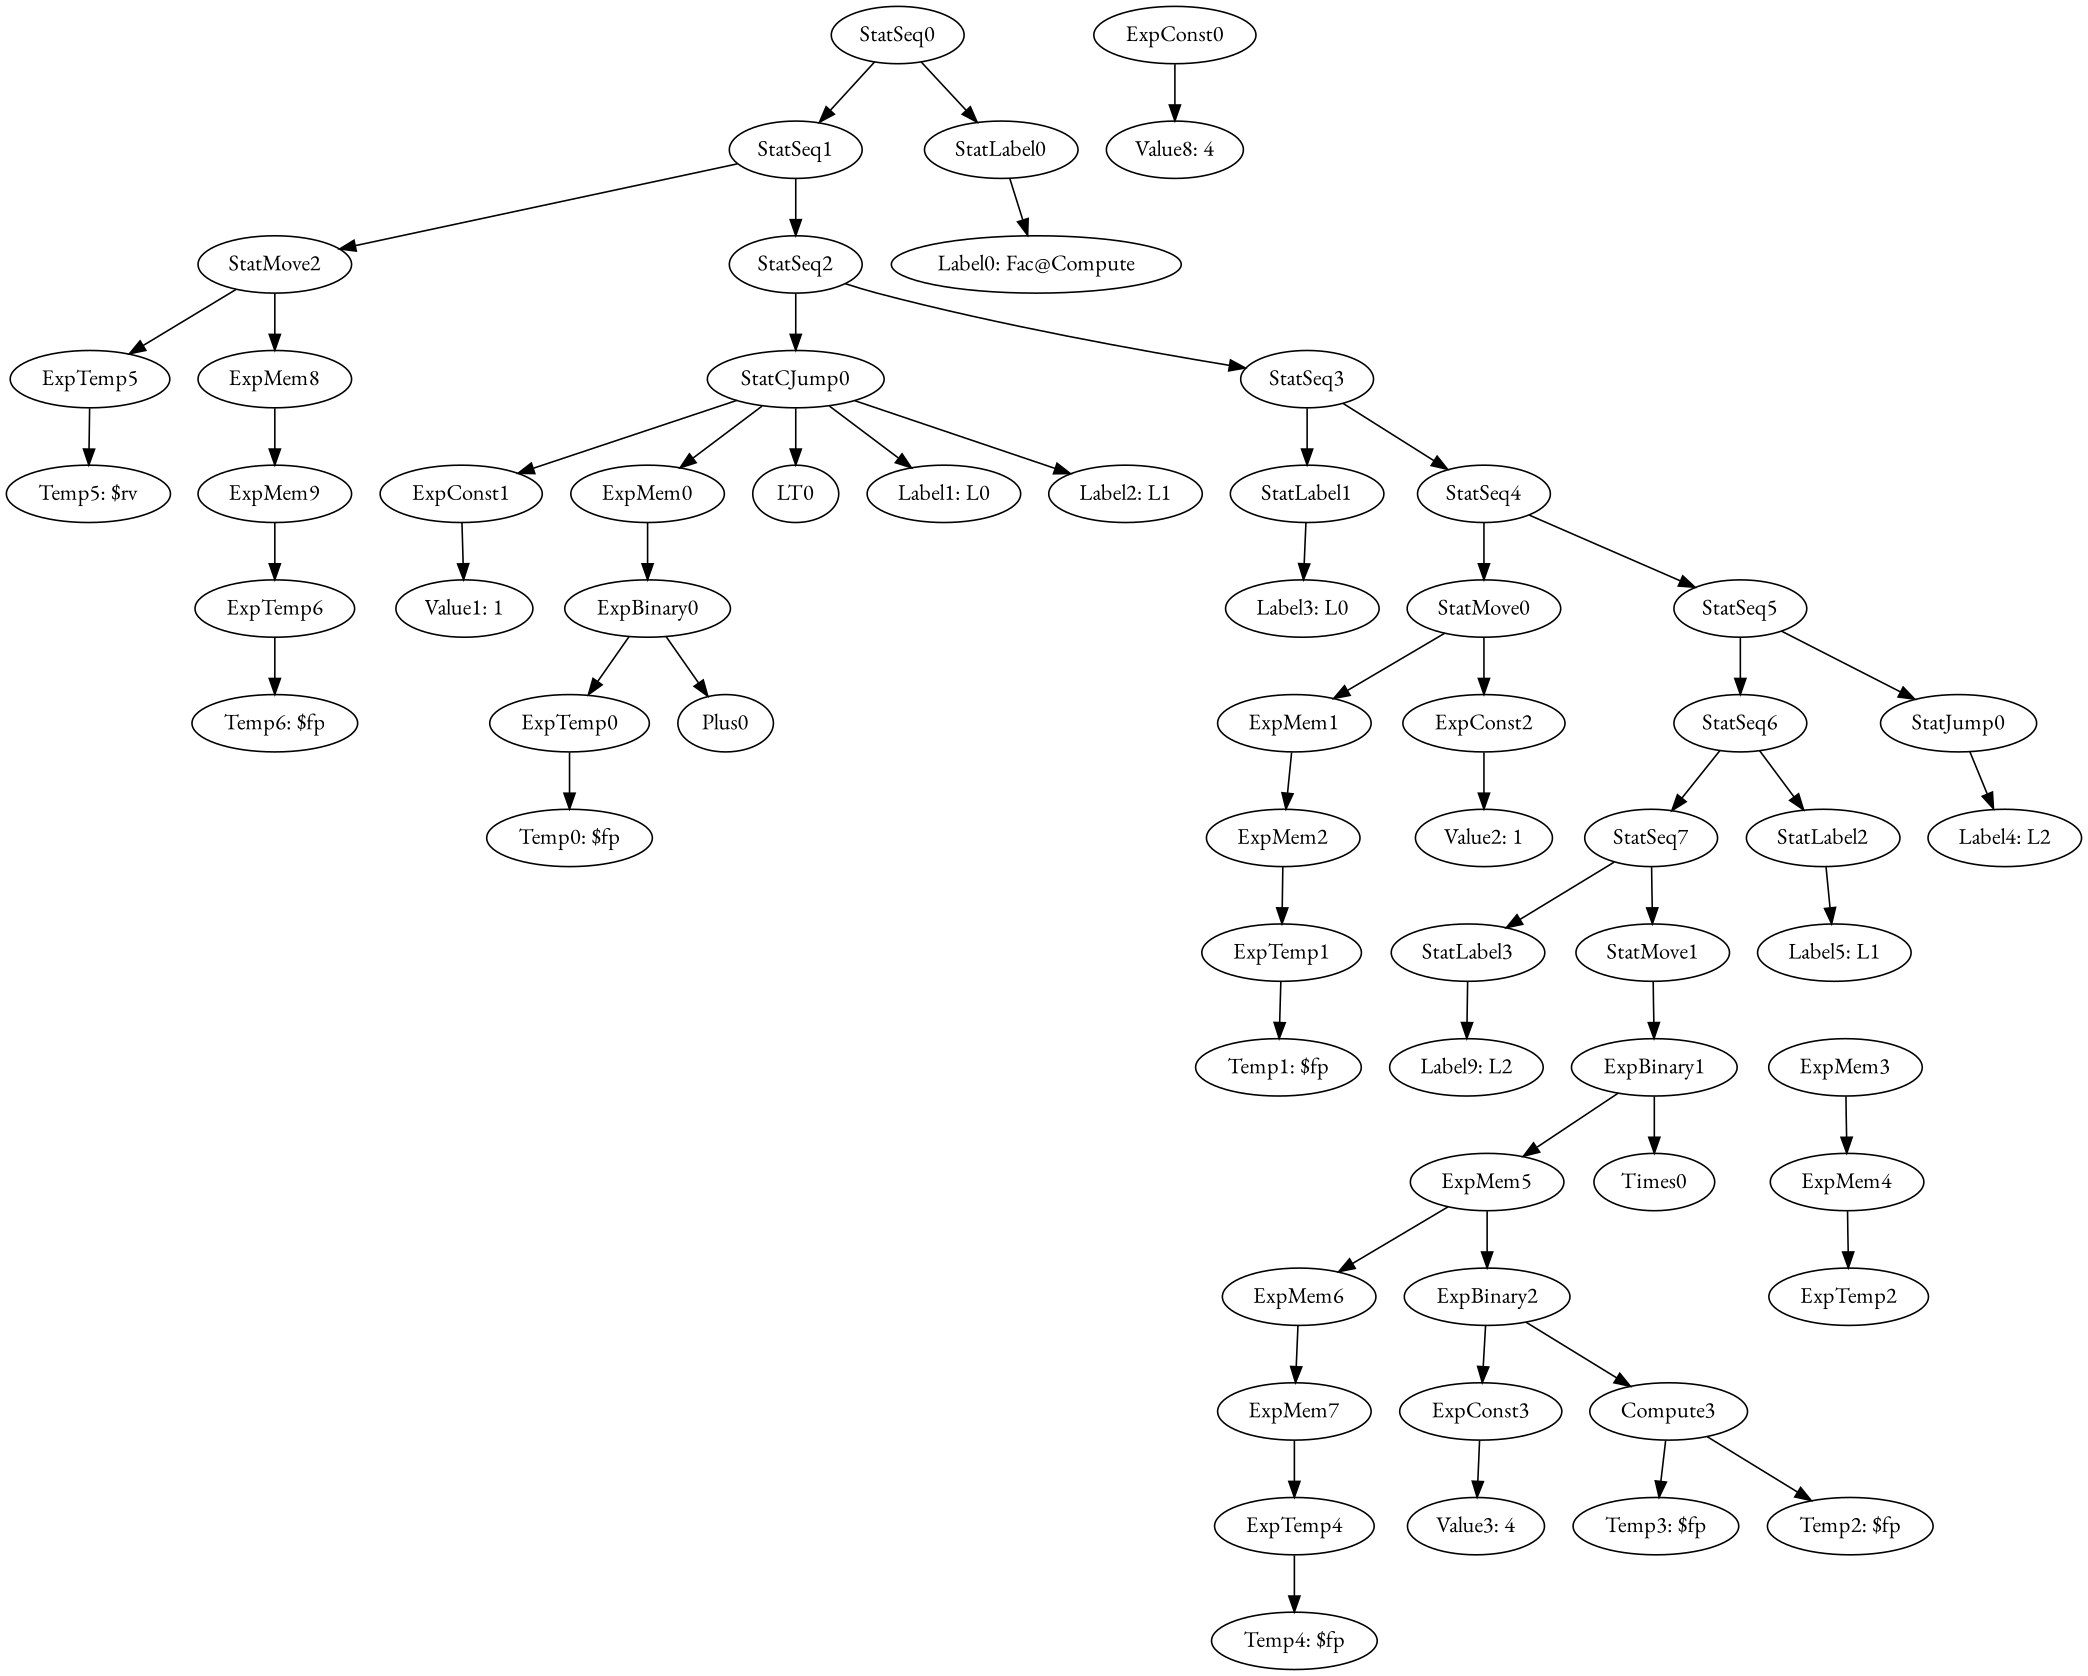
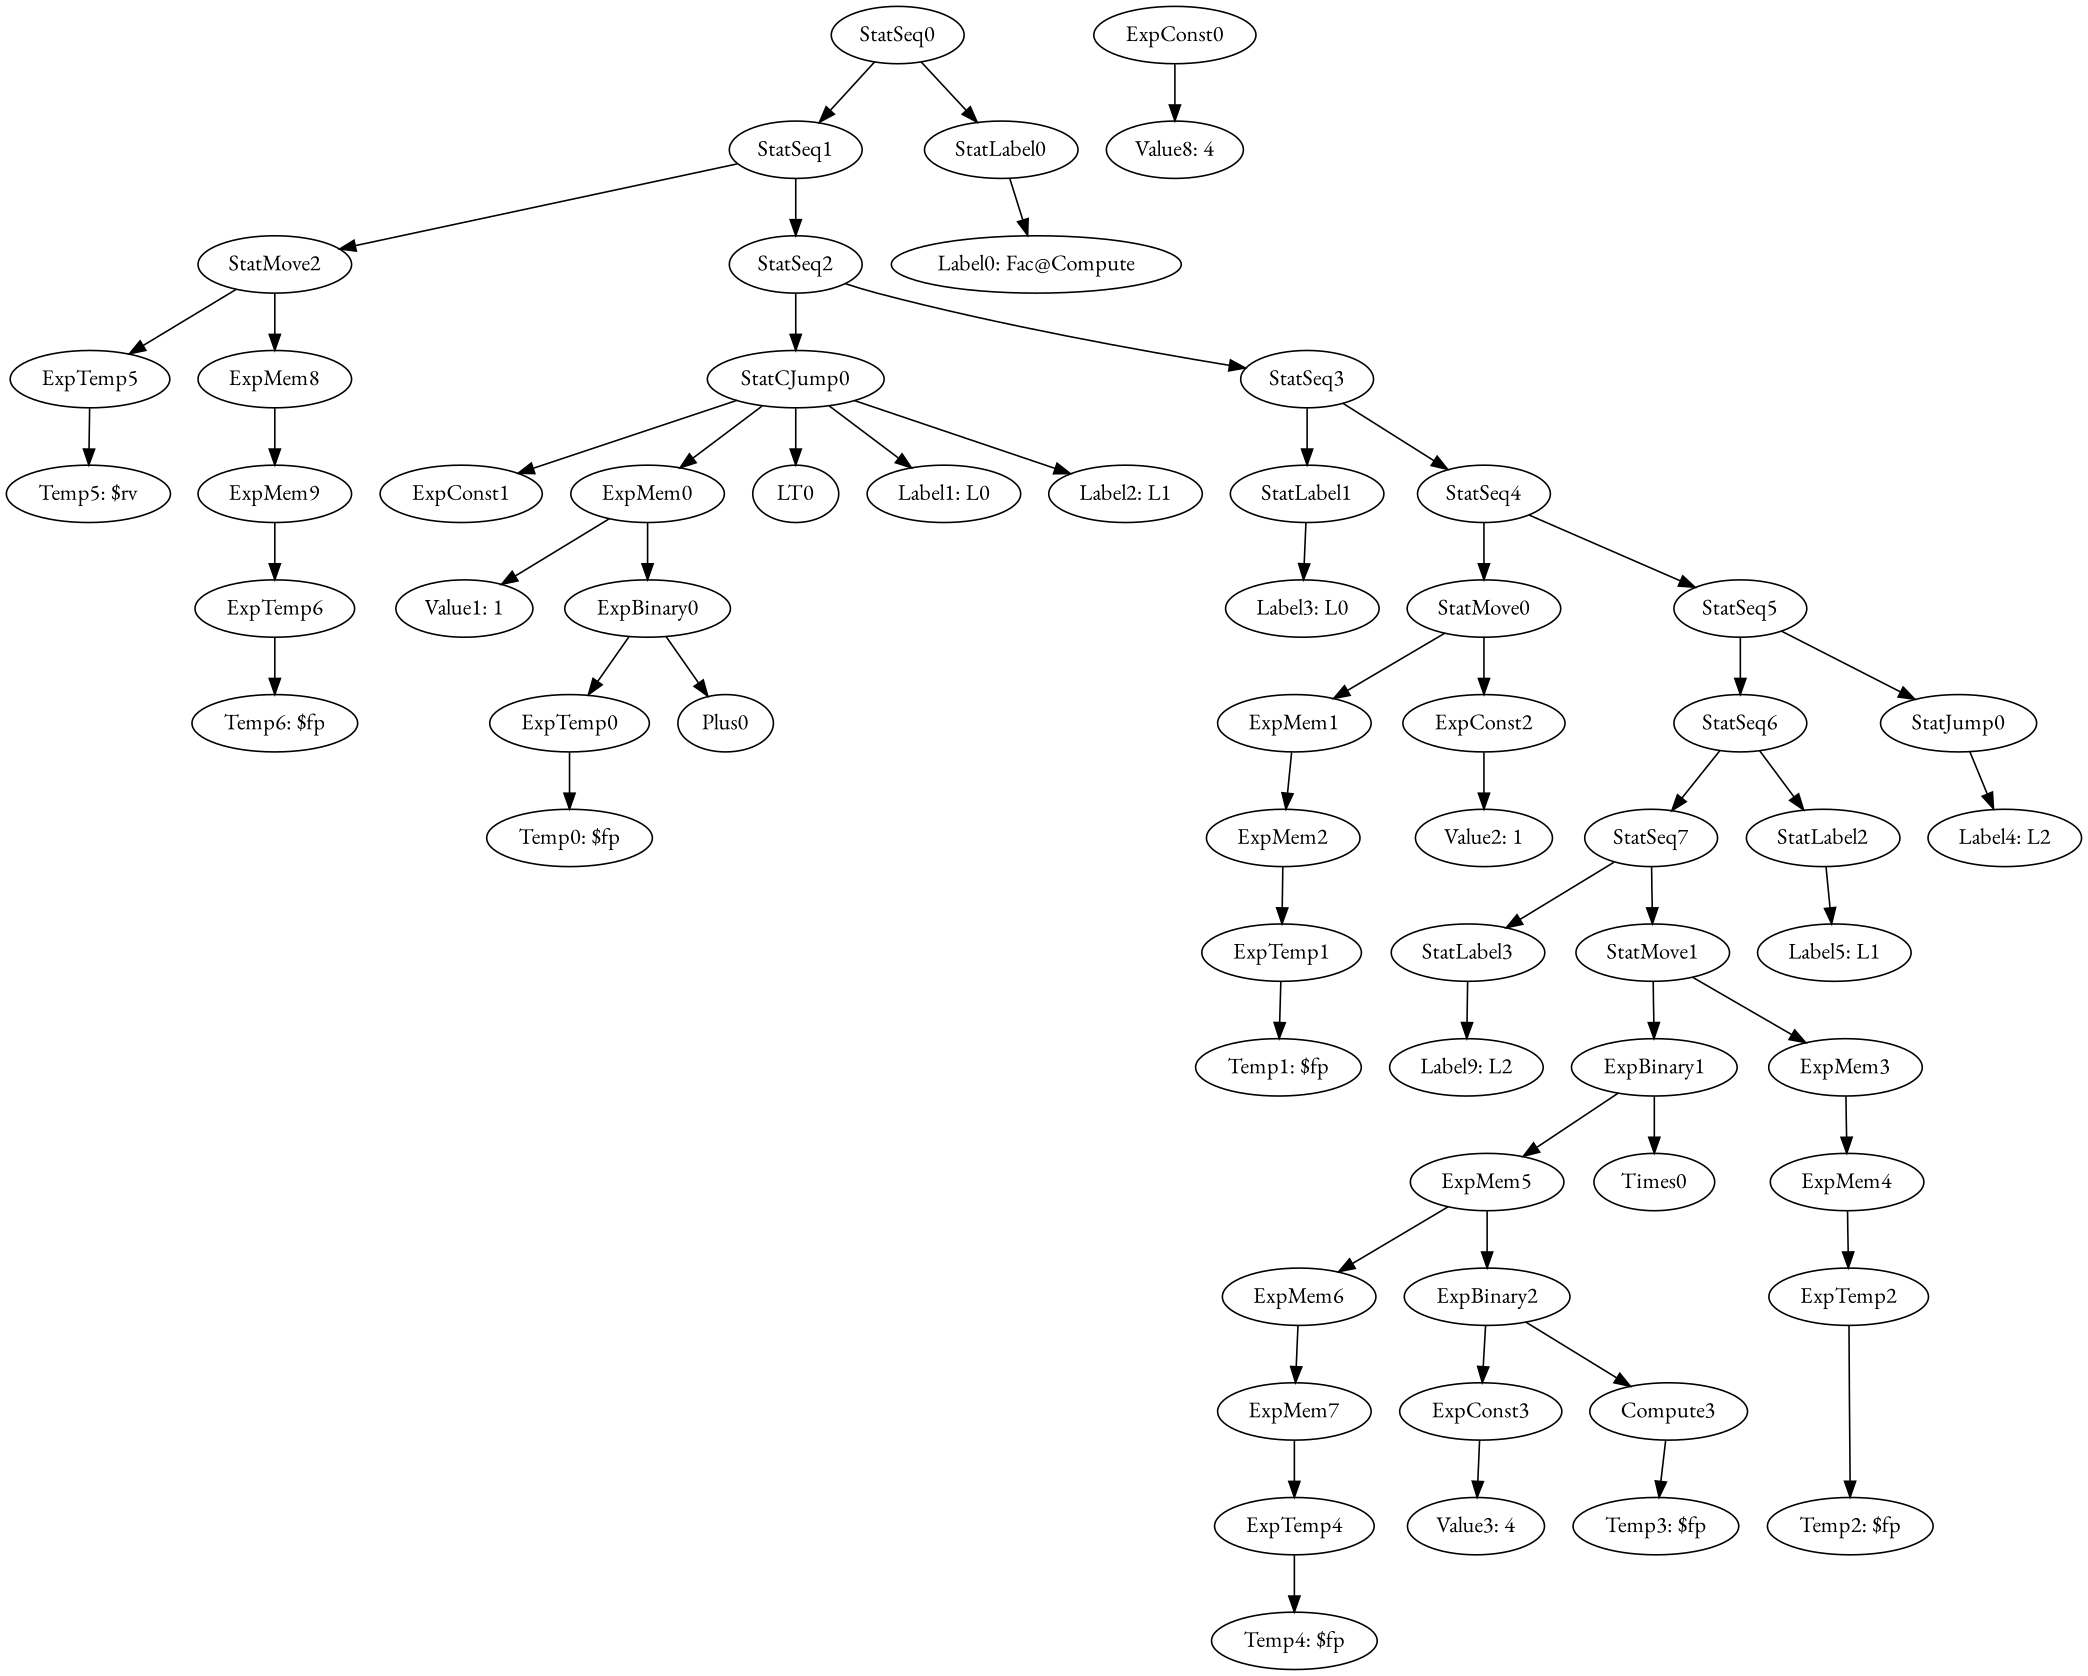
edge "ExpConst1" -> "Value1: 1": now "ExpMem0" -> "Value1: 1"
edge "StatMove1" -> "ExpMem3": added
edge "Compute3" -> "Temp2: $fp": now "ExpTemp2" -> "Temp2: $fp"
